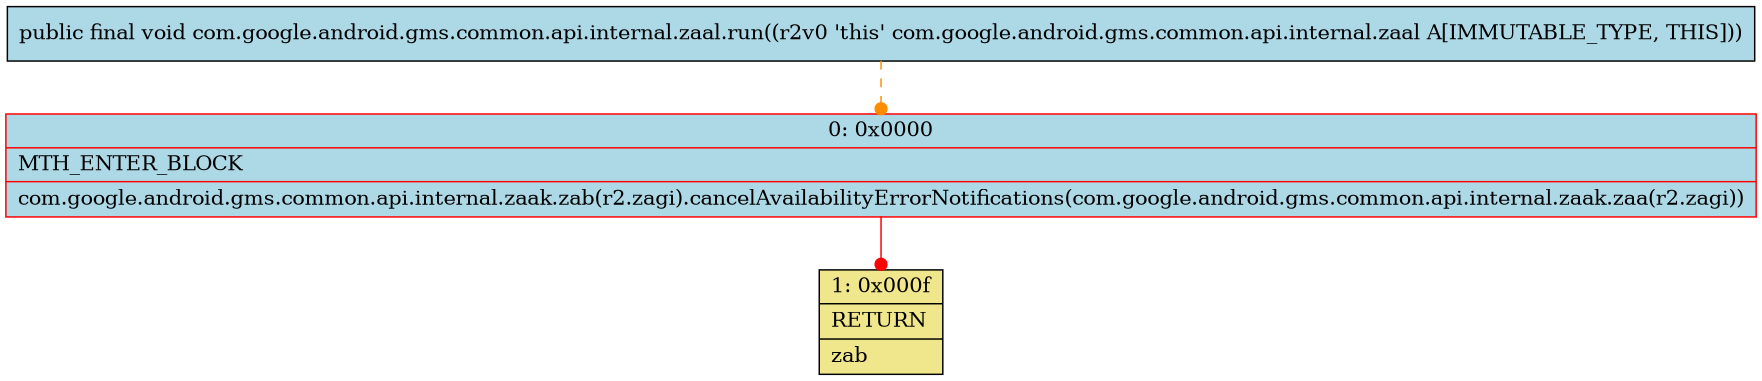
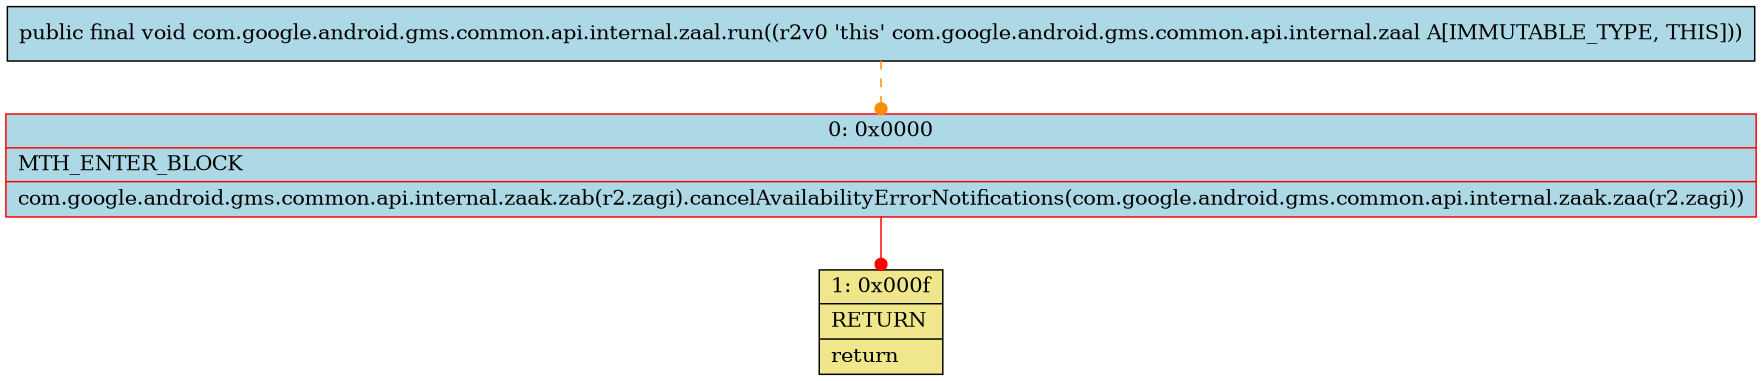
node "1: 0x000f": text "zab" -> "return"
